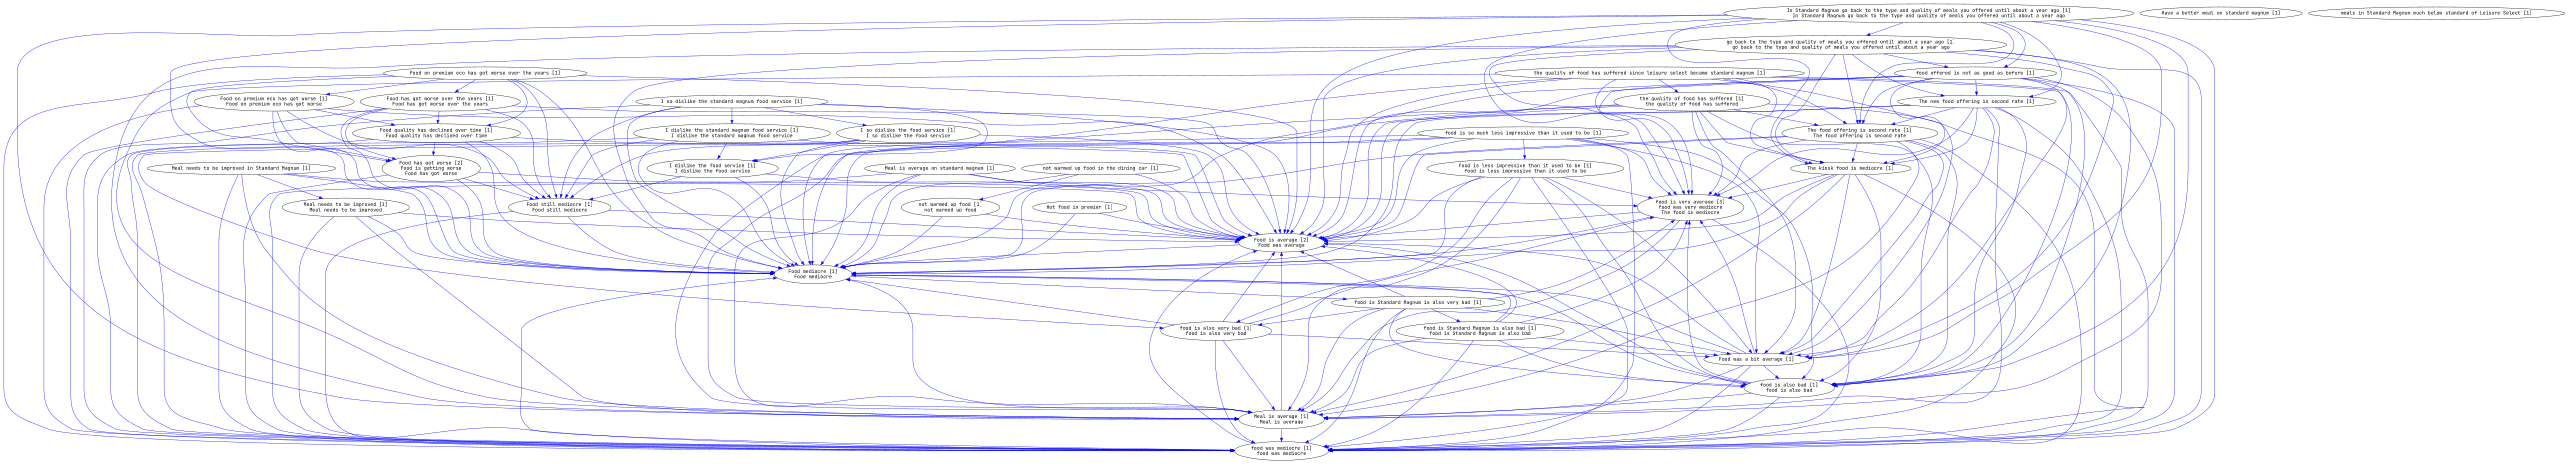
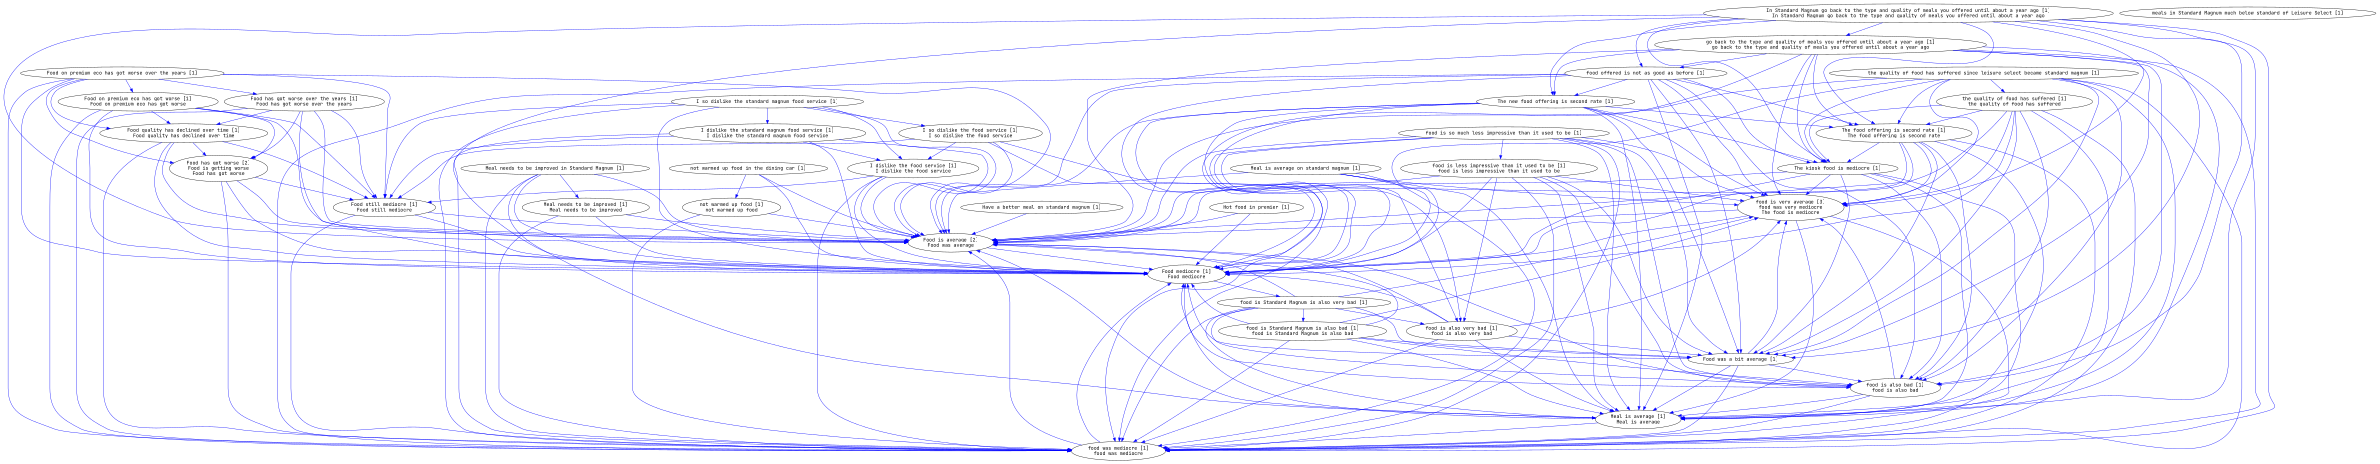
edge "not warmed up food [1] not warmed up food" -> "Food mediocre [1] Food mediocre": now "not warmed up food [1] not warmed up food" -> "food was mediocre [1] food was mediocre"
edge "Food was a bit average [1]" -> "Food is average [2] Food was average": now "Have a better meal on standard magnum [1]" -> "Food is average [2] Food was average"
edge "The new food offering is second rate [1]" -> "food is also bad [1] food is also bad": now "The new food offering is second rate [1]" -> "food is also very bad [1] food is also very bad"
edge "Meal needs to be improved [1] Meal needs to be improved" -> "Meal is average [1] Meal is average": removed
edge "I dislike the food service [1] I dislike the food service" -> "food was mediocre [1] food was mediocre": added
